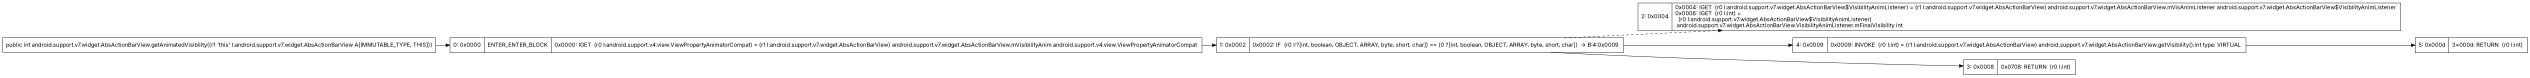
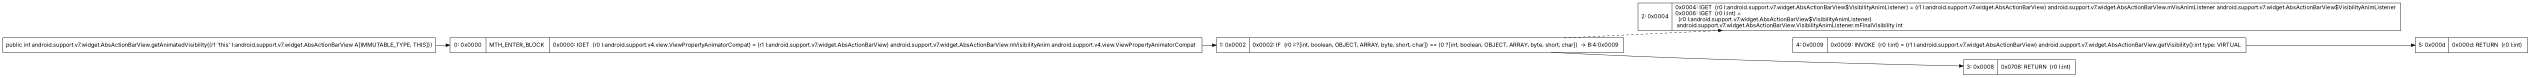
node "0: 0x0000": text "ENTER_ENTER_BLOCK" -> "MTH_ENTER_BLOCK"
edge "1: 0x0002" -> "4: 0x0009": removed
node "5: 0x000d": text "3x000d: RETURN  (r0 I:int)" -> "0x000d: RETURN  (r0 I:int)"
